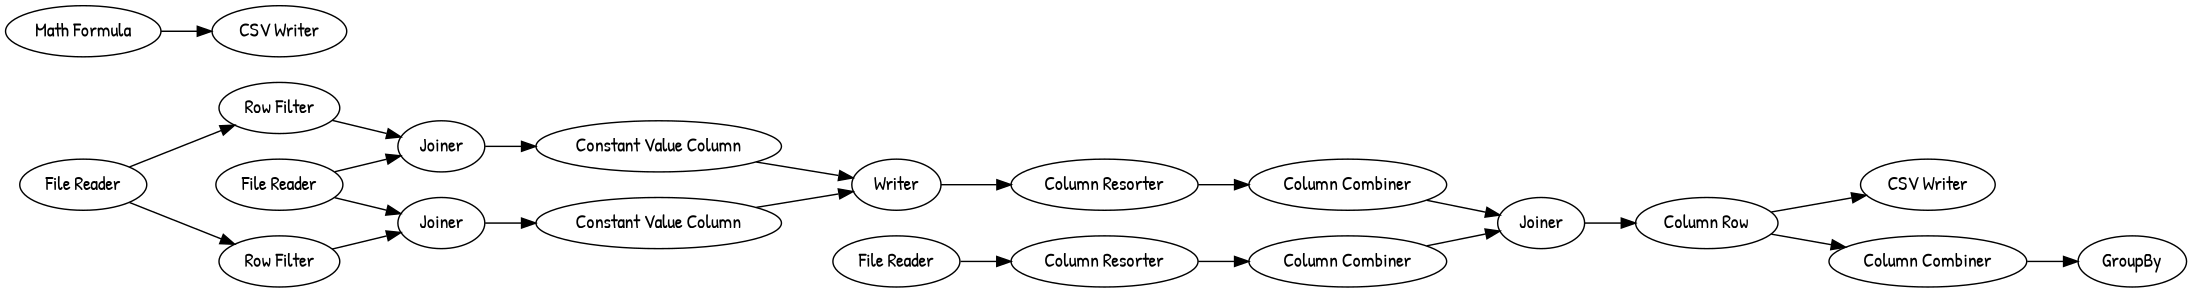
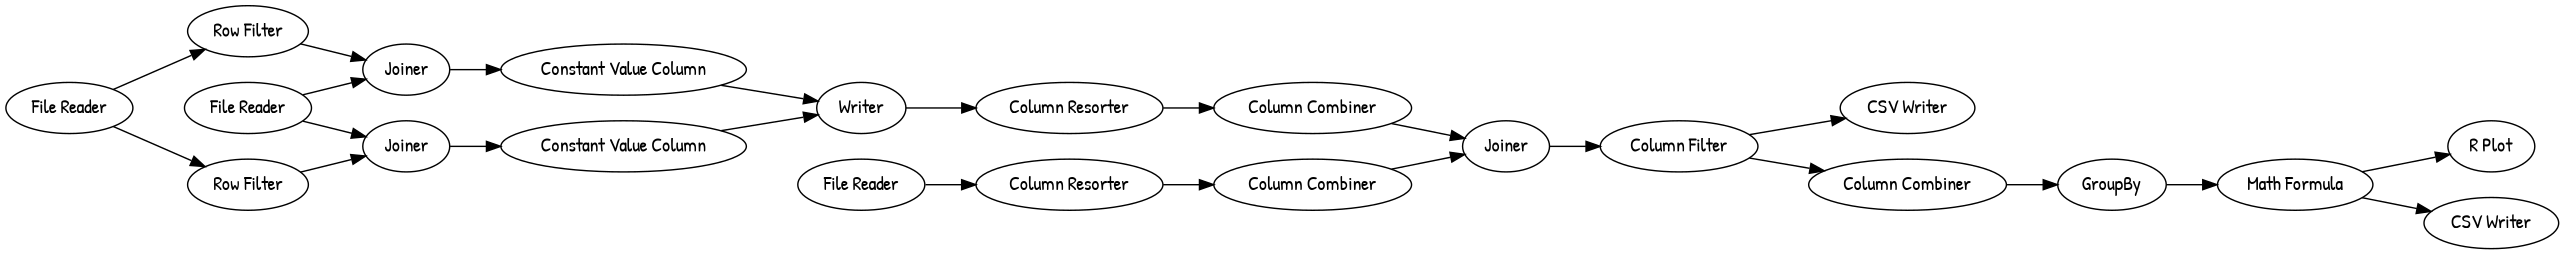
node "R Plot": added
edge "GroupBy" -> "Math Formula": added
node "Column Row": label "Column Row" -> "Column Filter"
